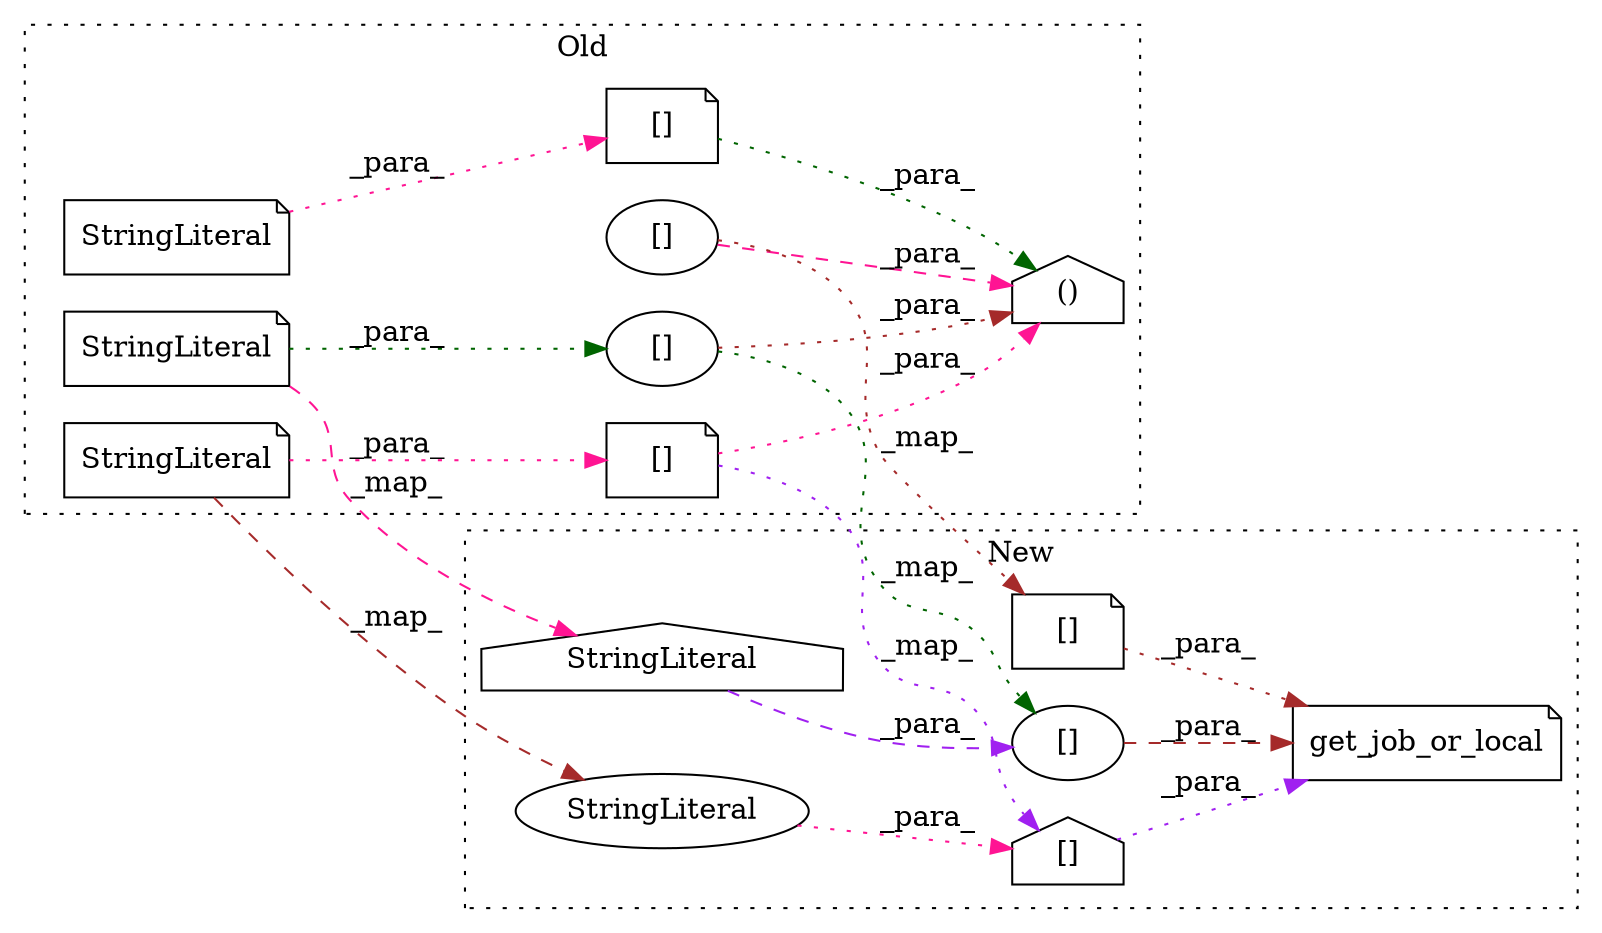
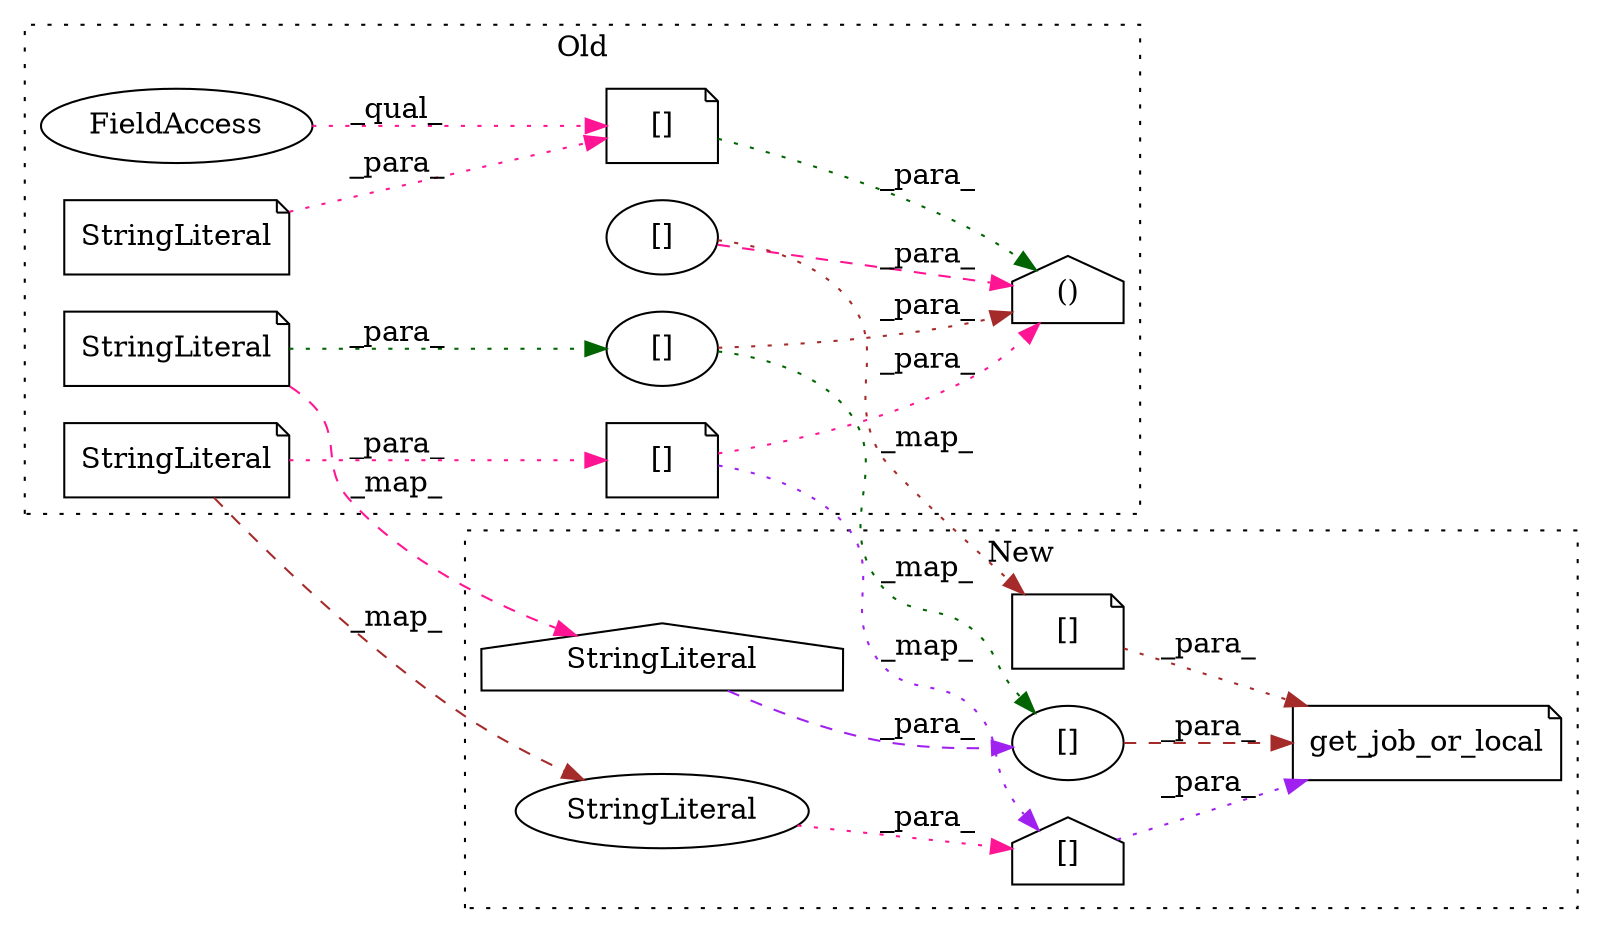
node "FieldAccess": added
